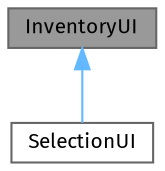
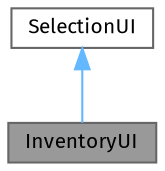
edge "SelectionUI" -> "InventoryUI": reversed
